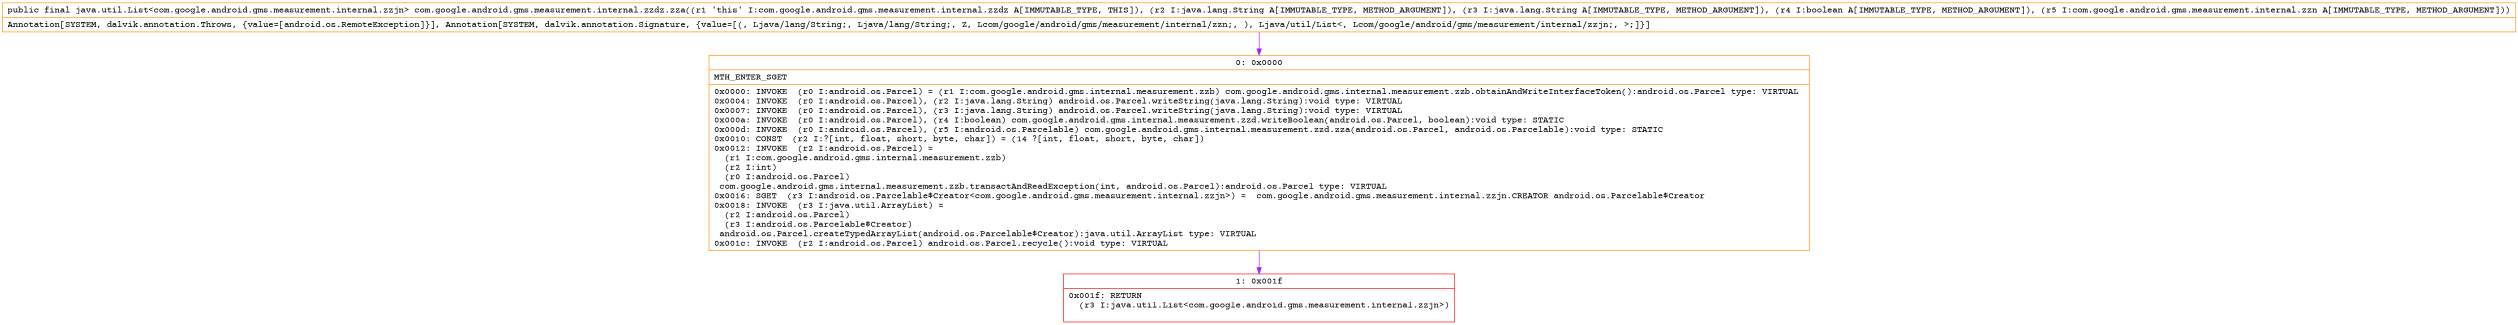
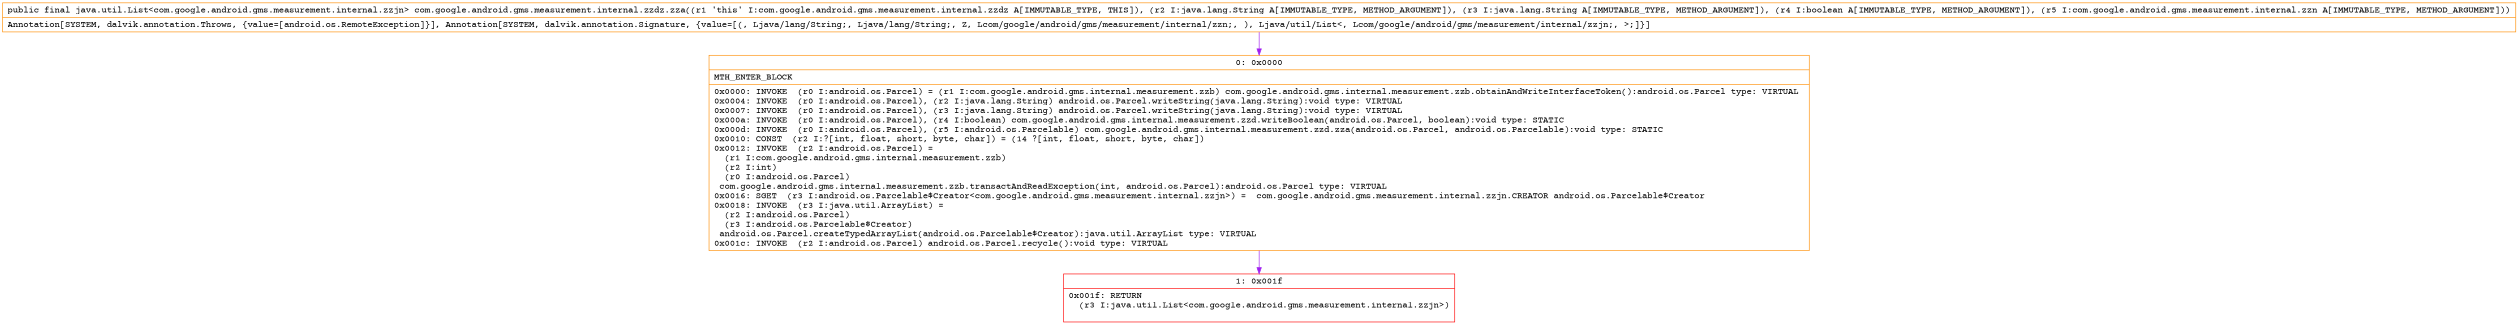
node "0: 0x0000": text "MTH_ENTER_SGET" -> "MTH_ENTER_BLOCK"
